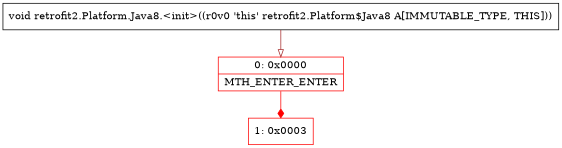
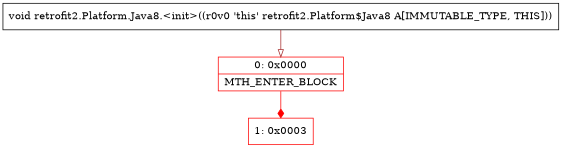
node "0: 0x0000": text "MTH_ENTER_ENTER" -> "MTH_ENTER_BLOCK"
